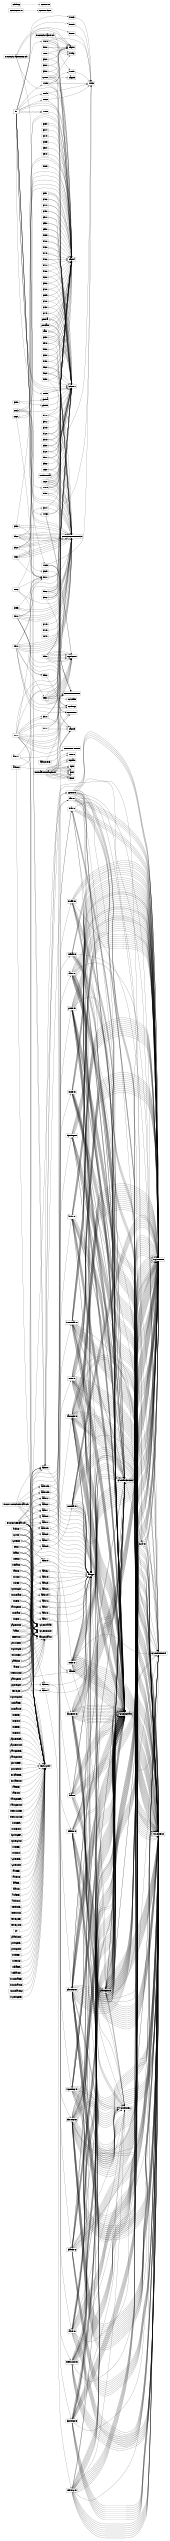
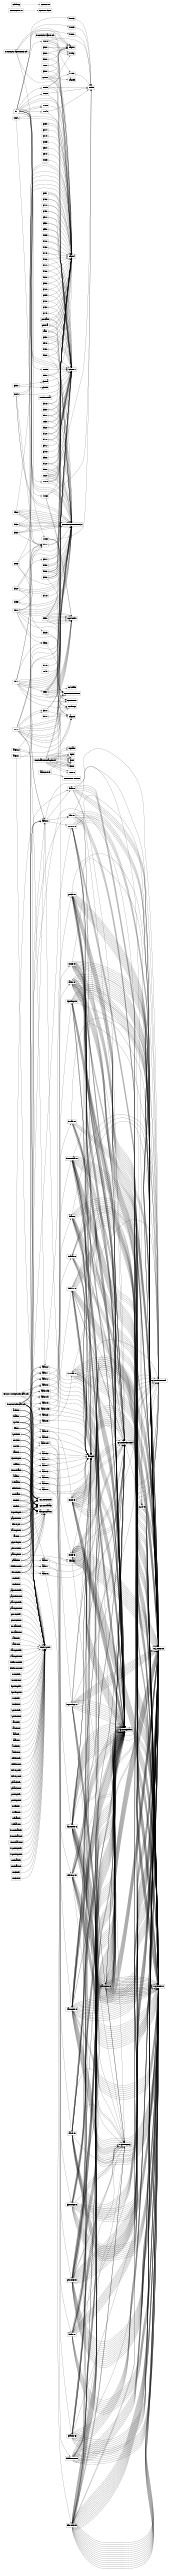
node "pl080": removed
node "cbl": label "cbl" -> "glbatchRES"
